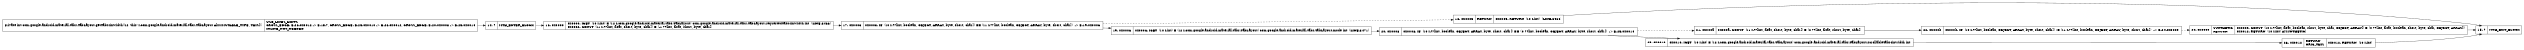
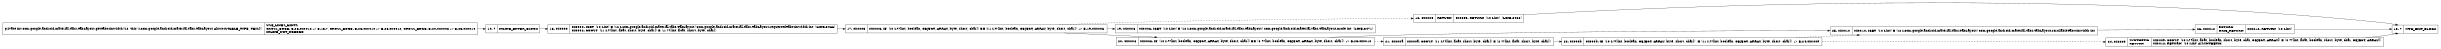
node "14: ?": text "MTH_ENTER_BLOCK" -> "INLINE_ENTER_BLOCK"
edge "19: 0x0006" -> "20: 0x0008": now "17: 0x0003" -> "20: 0x0008"
edge "22: 0x000b" -> "25: 0x0010": added
node "26: 0x0012": text "ORIG_THIS" -> "ORIG_RETURN"
